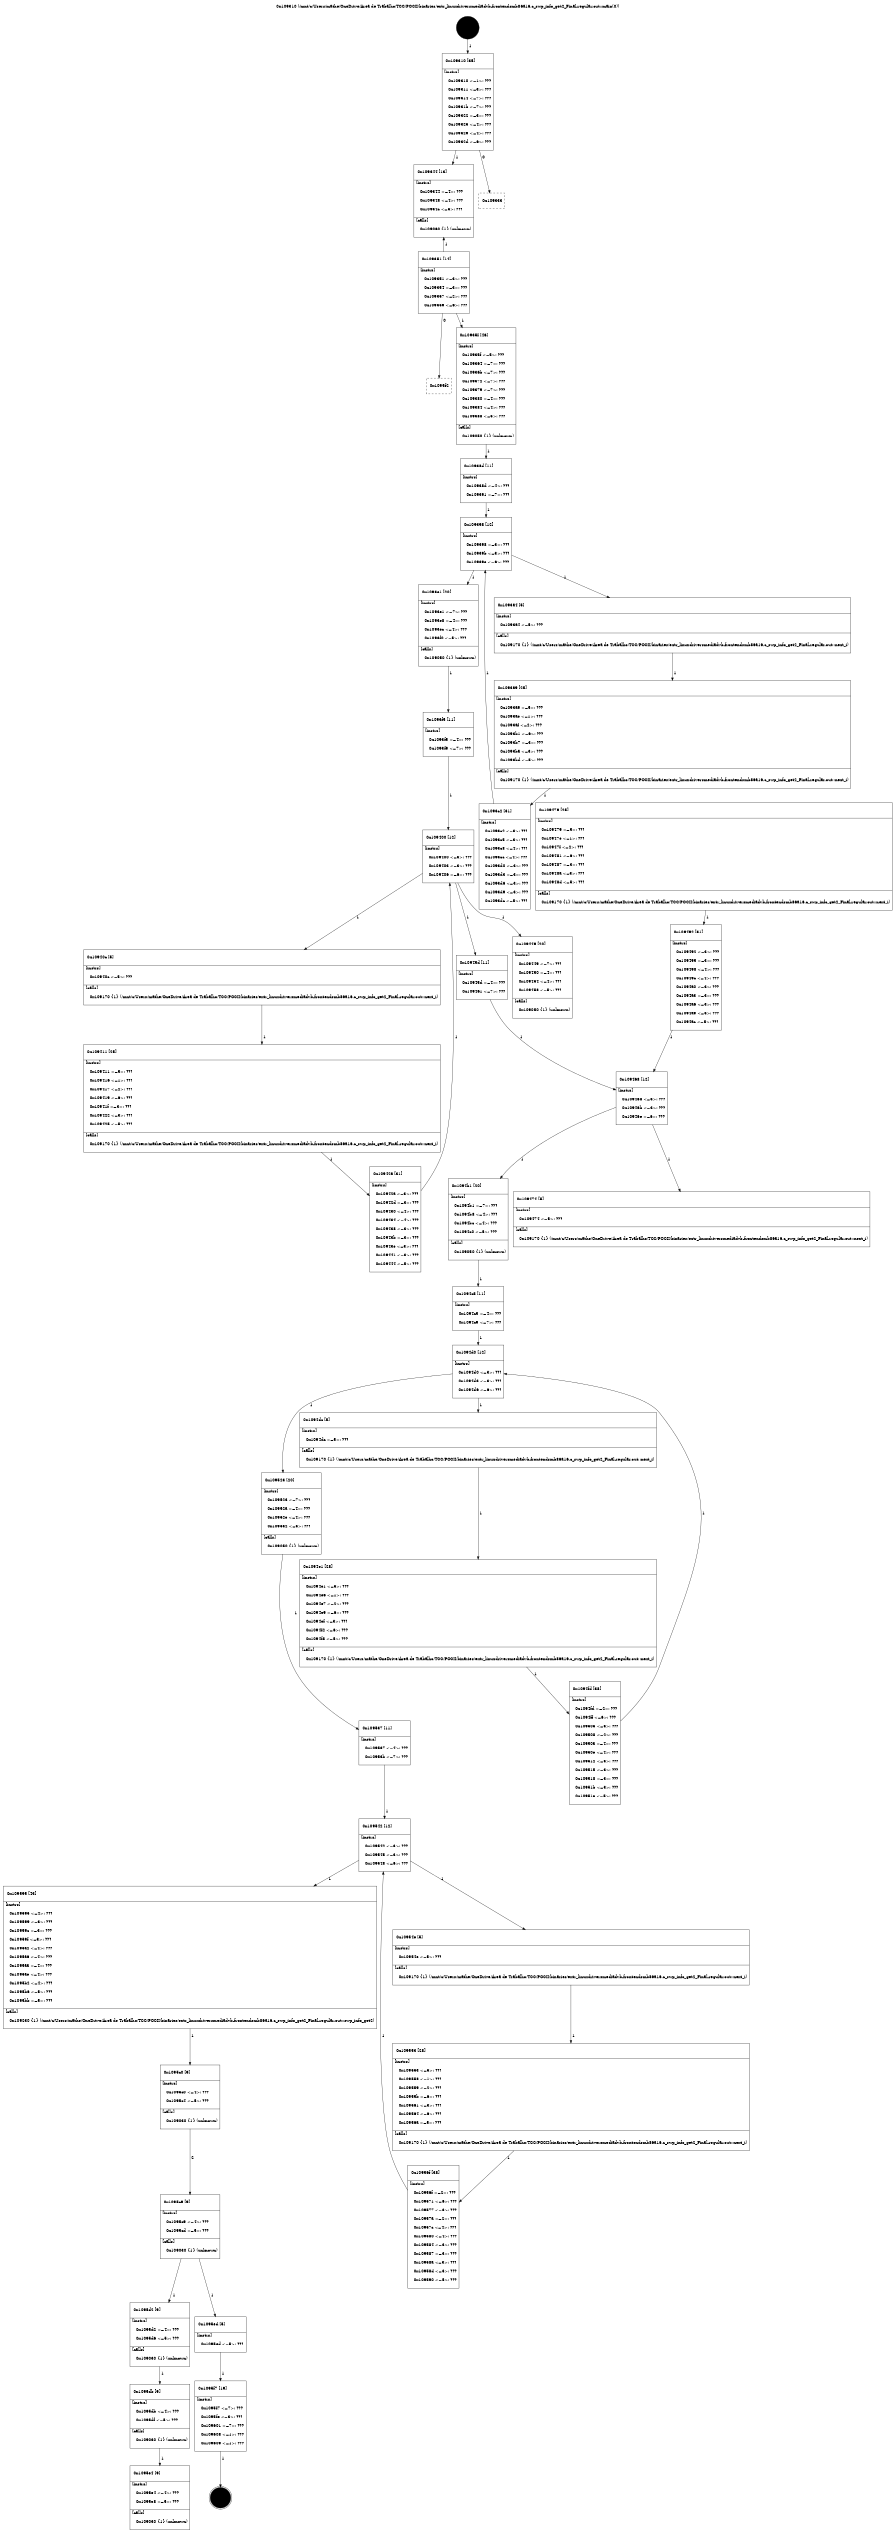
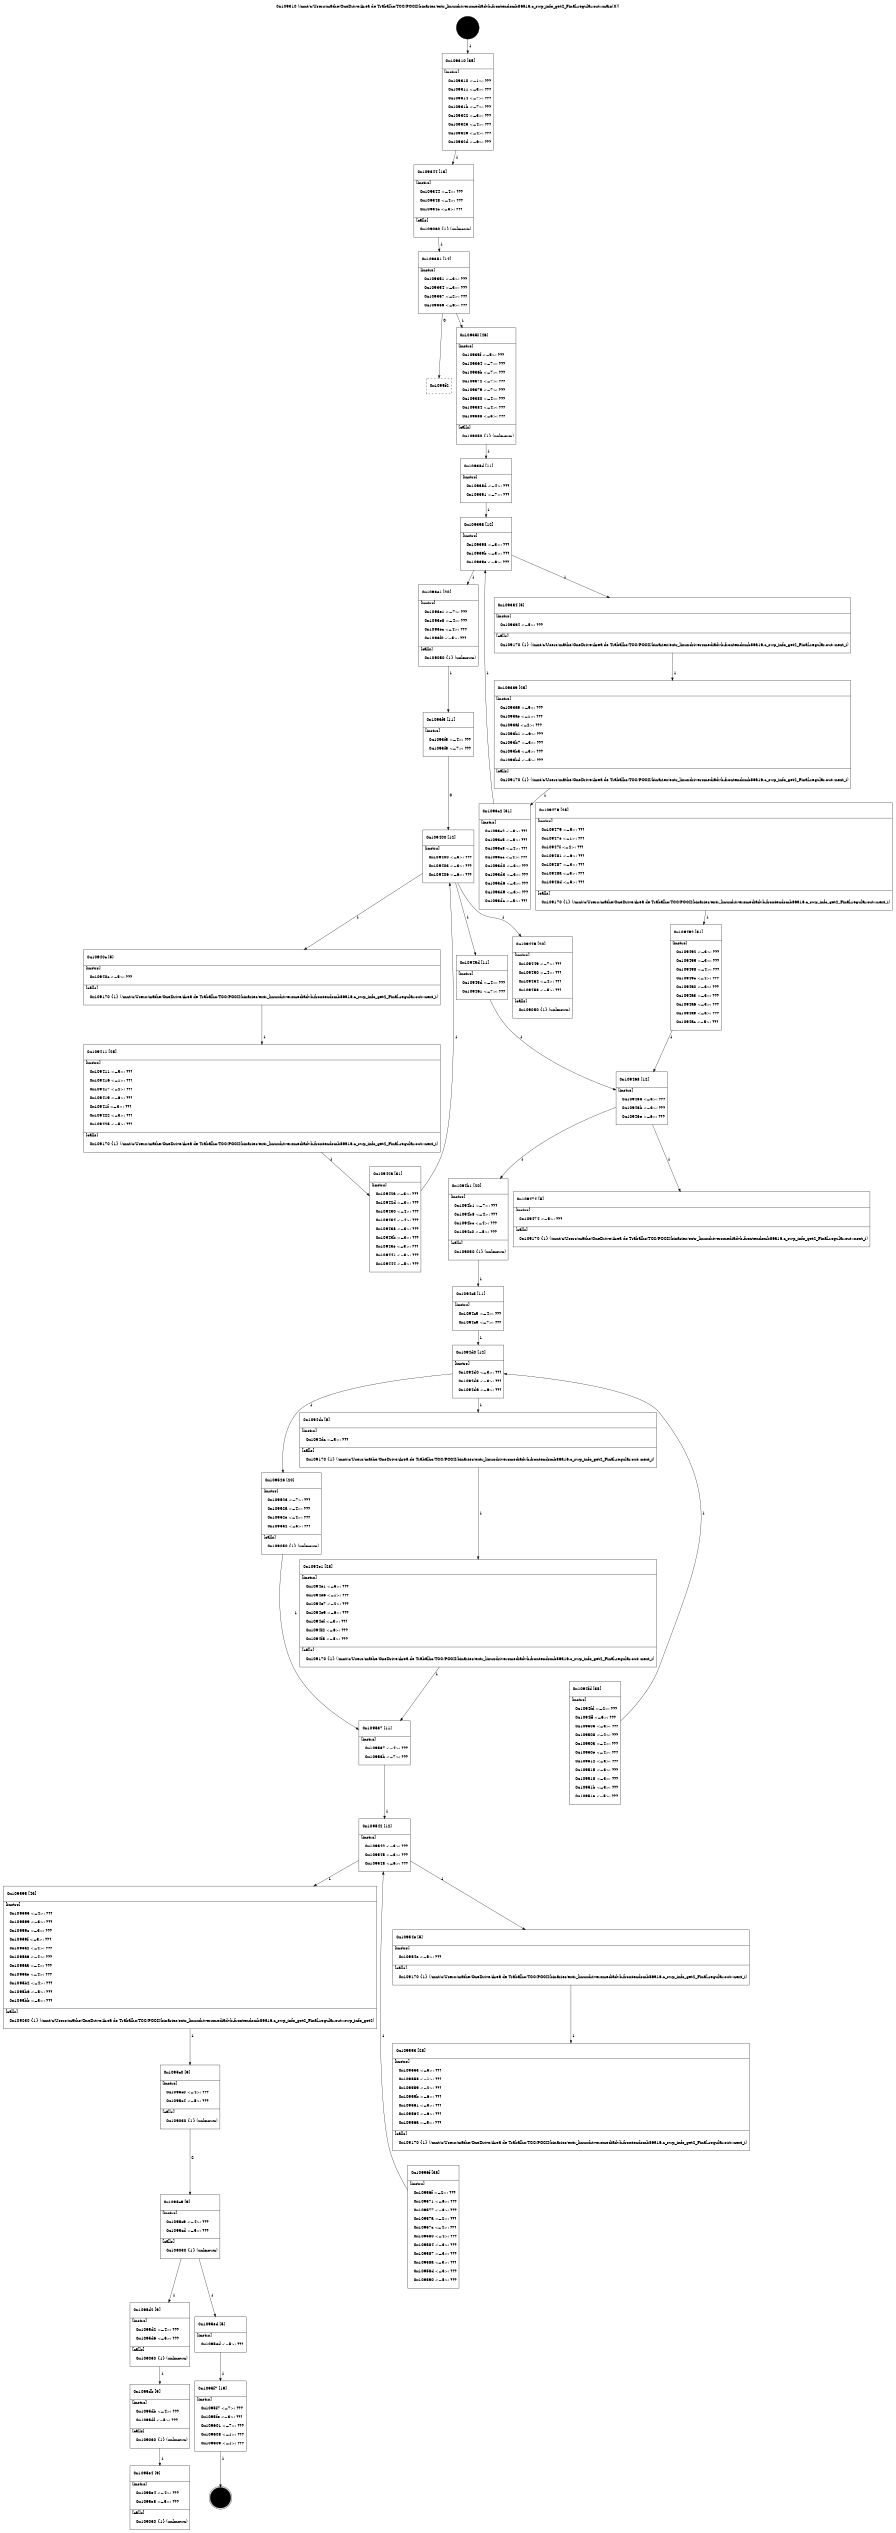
node "0x109333": removed
edge "0x109351 [14]" -> "0x109344 [13]": reversed
edge "0x1093f5 [11]" -> "0x109400 [12]": label " 1" -> " 0"
edge "0x1094e1 [28]" -> "0x1094fd [38]": now "0x1094e1 [28]" -> "0x109537 [11]"
edge "0x109553 [28]" -> "0x10956f [38]": removed, label "1"
